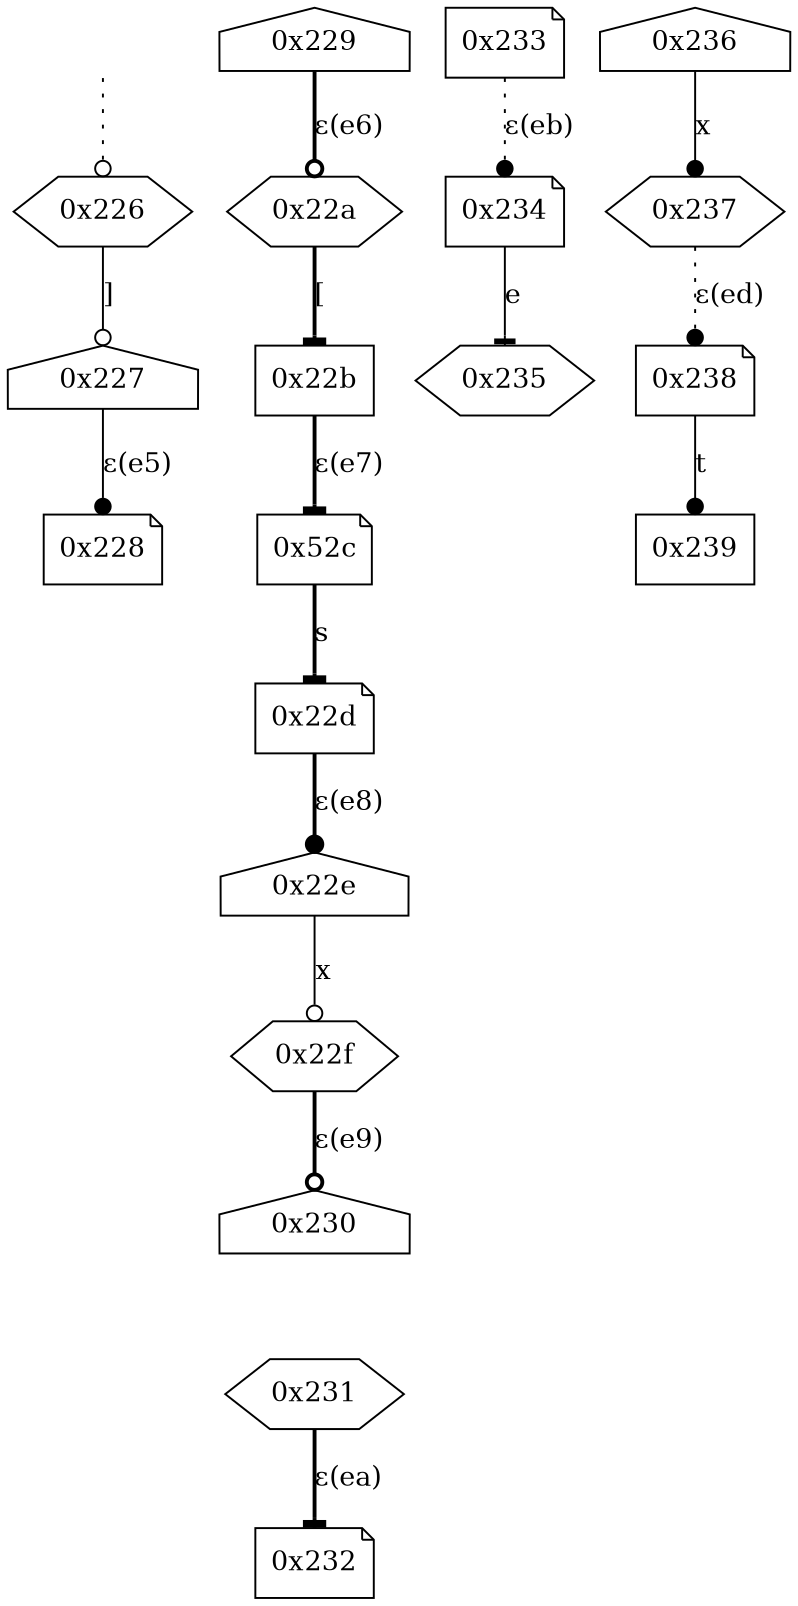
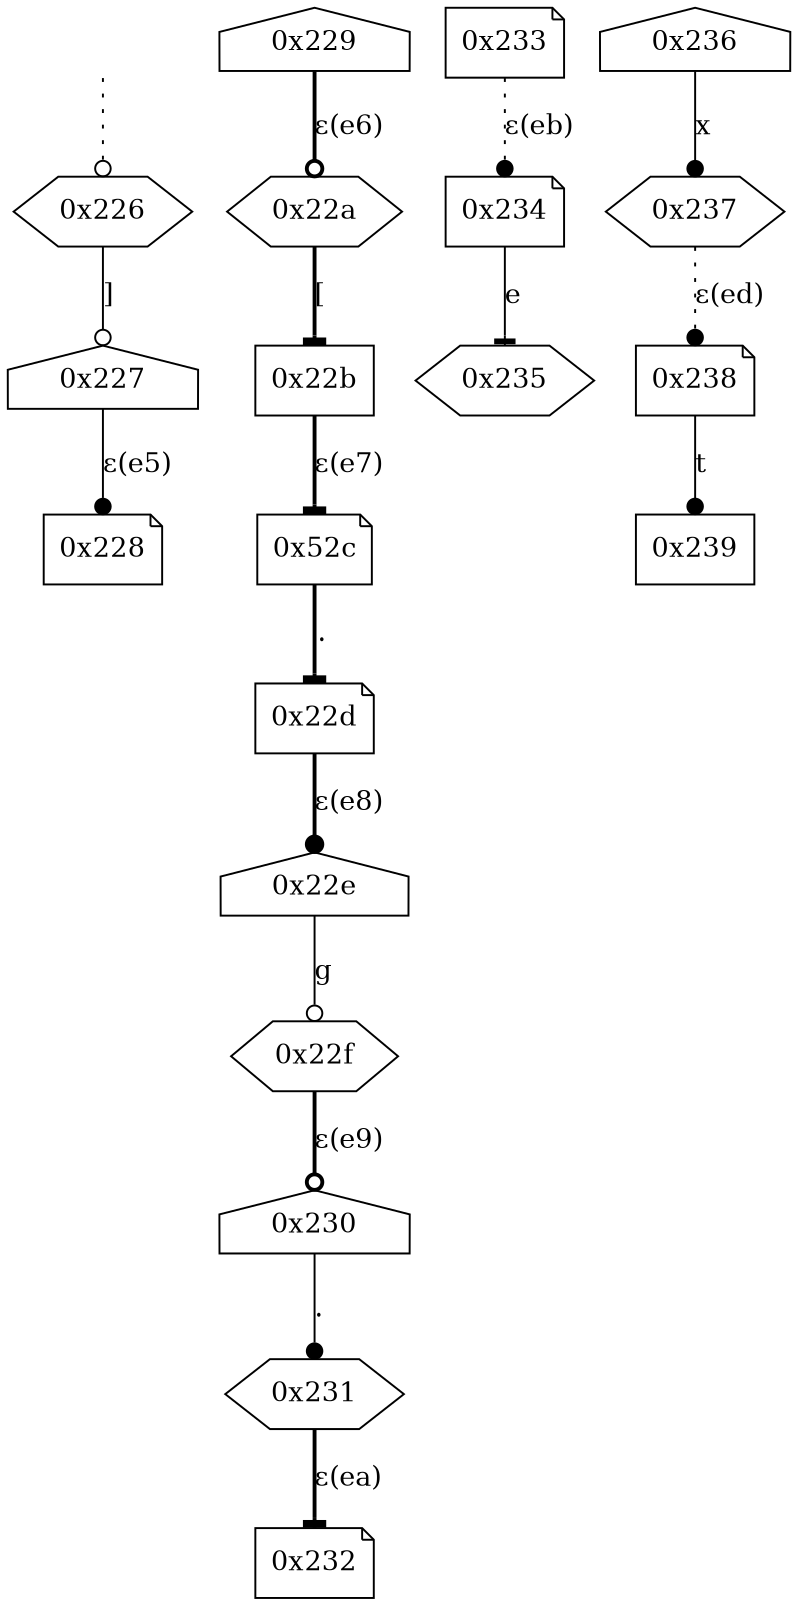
edge "0x52c" -> "0x22d": label "s" -> "."
edge "0x22e" -> "0x22f": label "x" -> "g"
edge "0x230" -> "0x231": added, label "."
